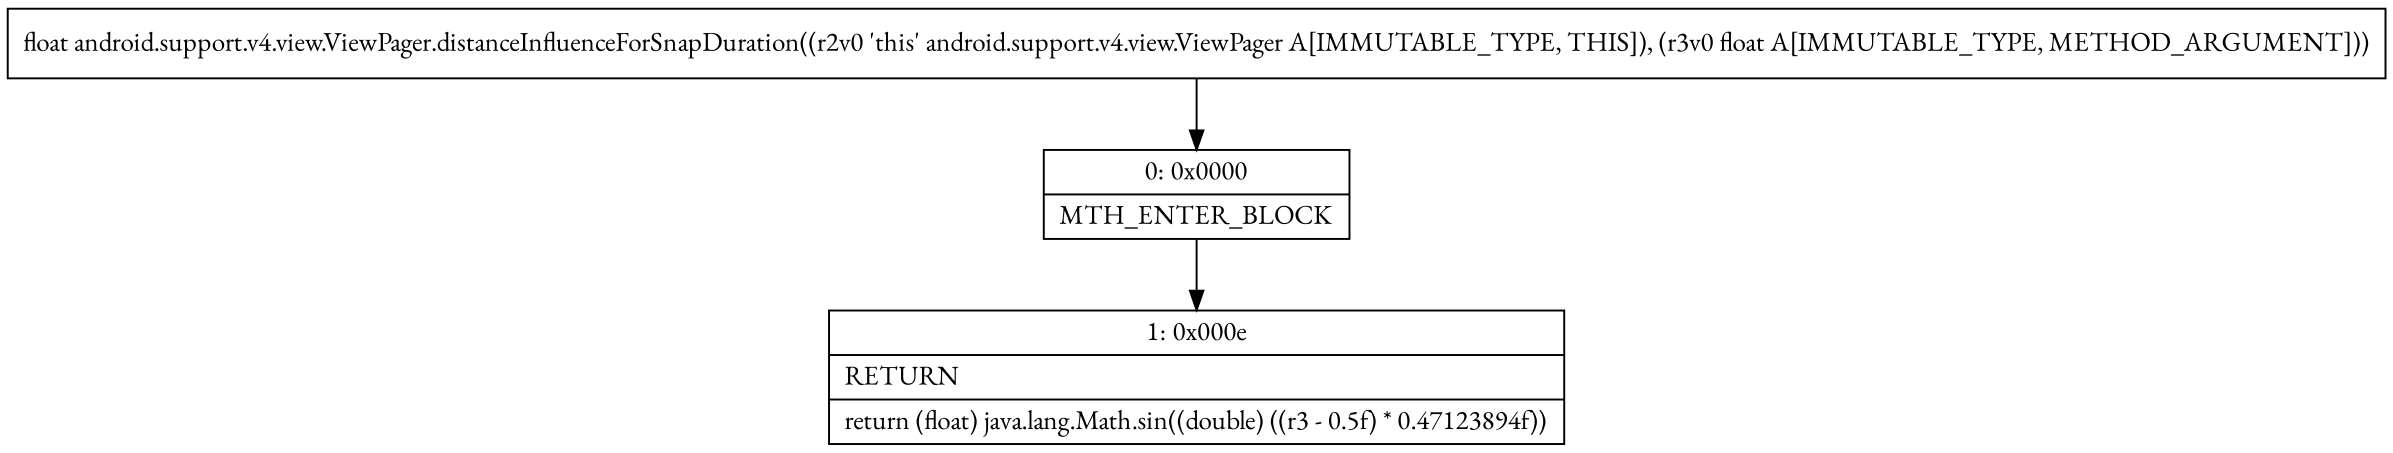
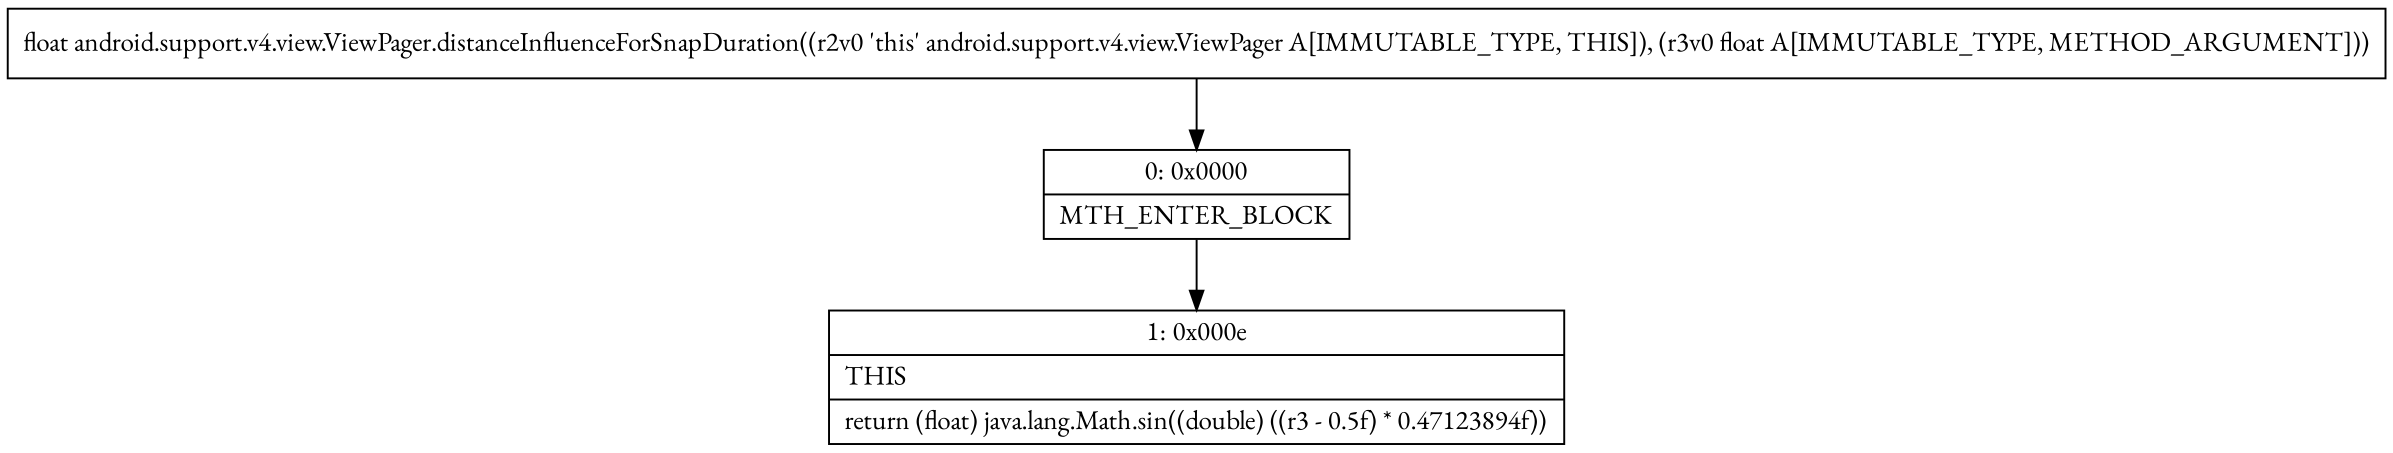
node "1: 0x000e": text "RETURN" -> "THIS"
